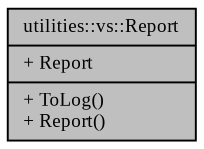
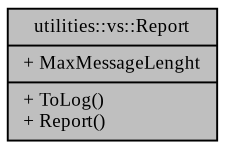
node "utilities::vs::Report": text "+ Report" -> "+ MaxMessageLenght"
